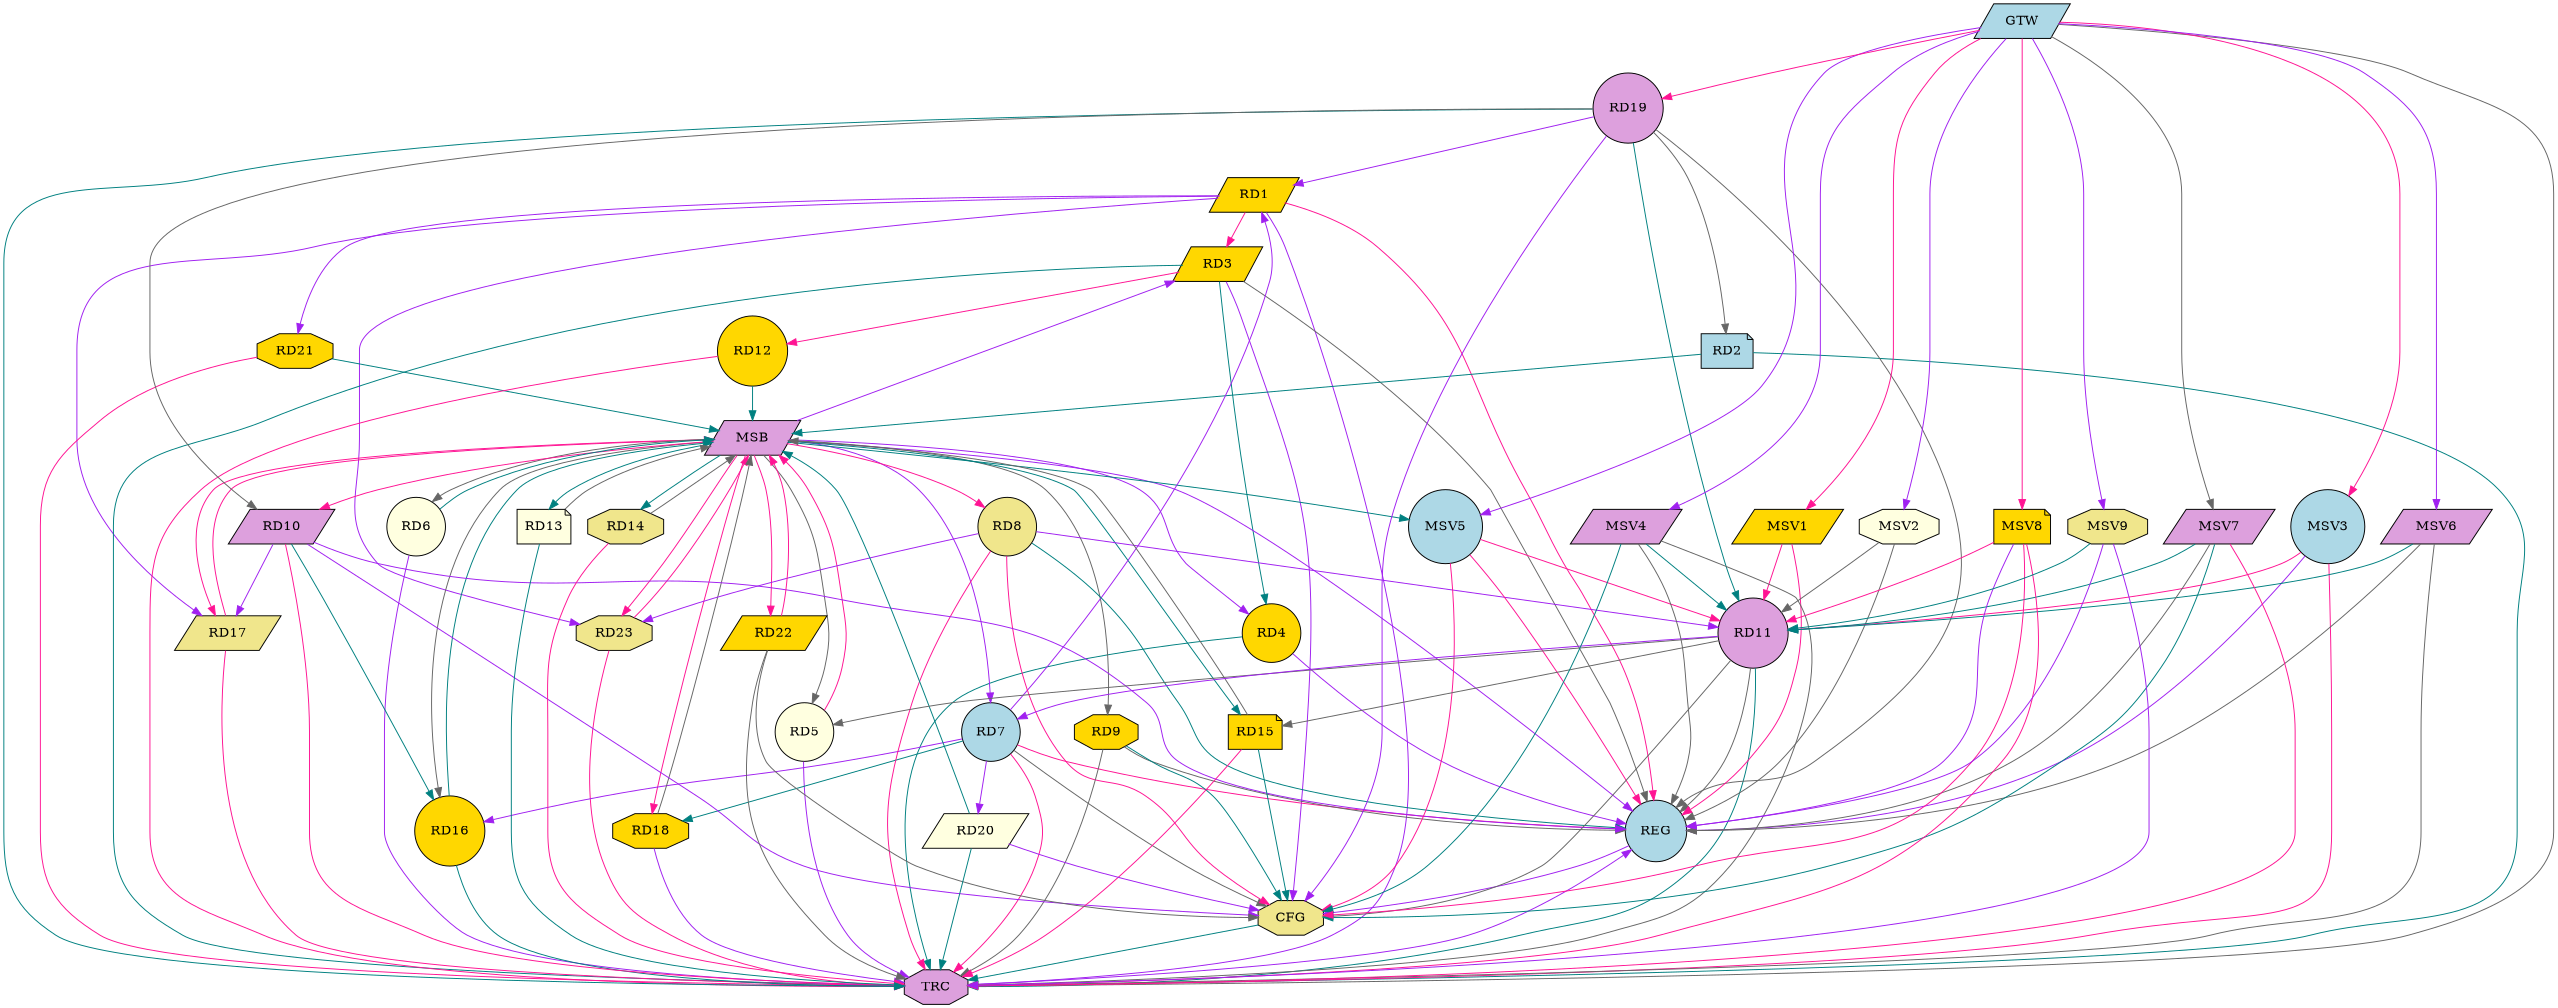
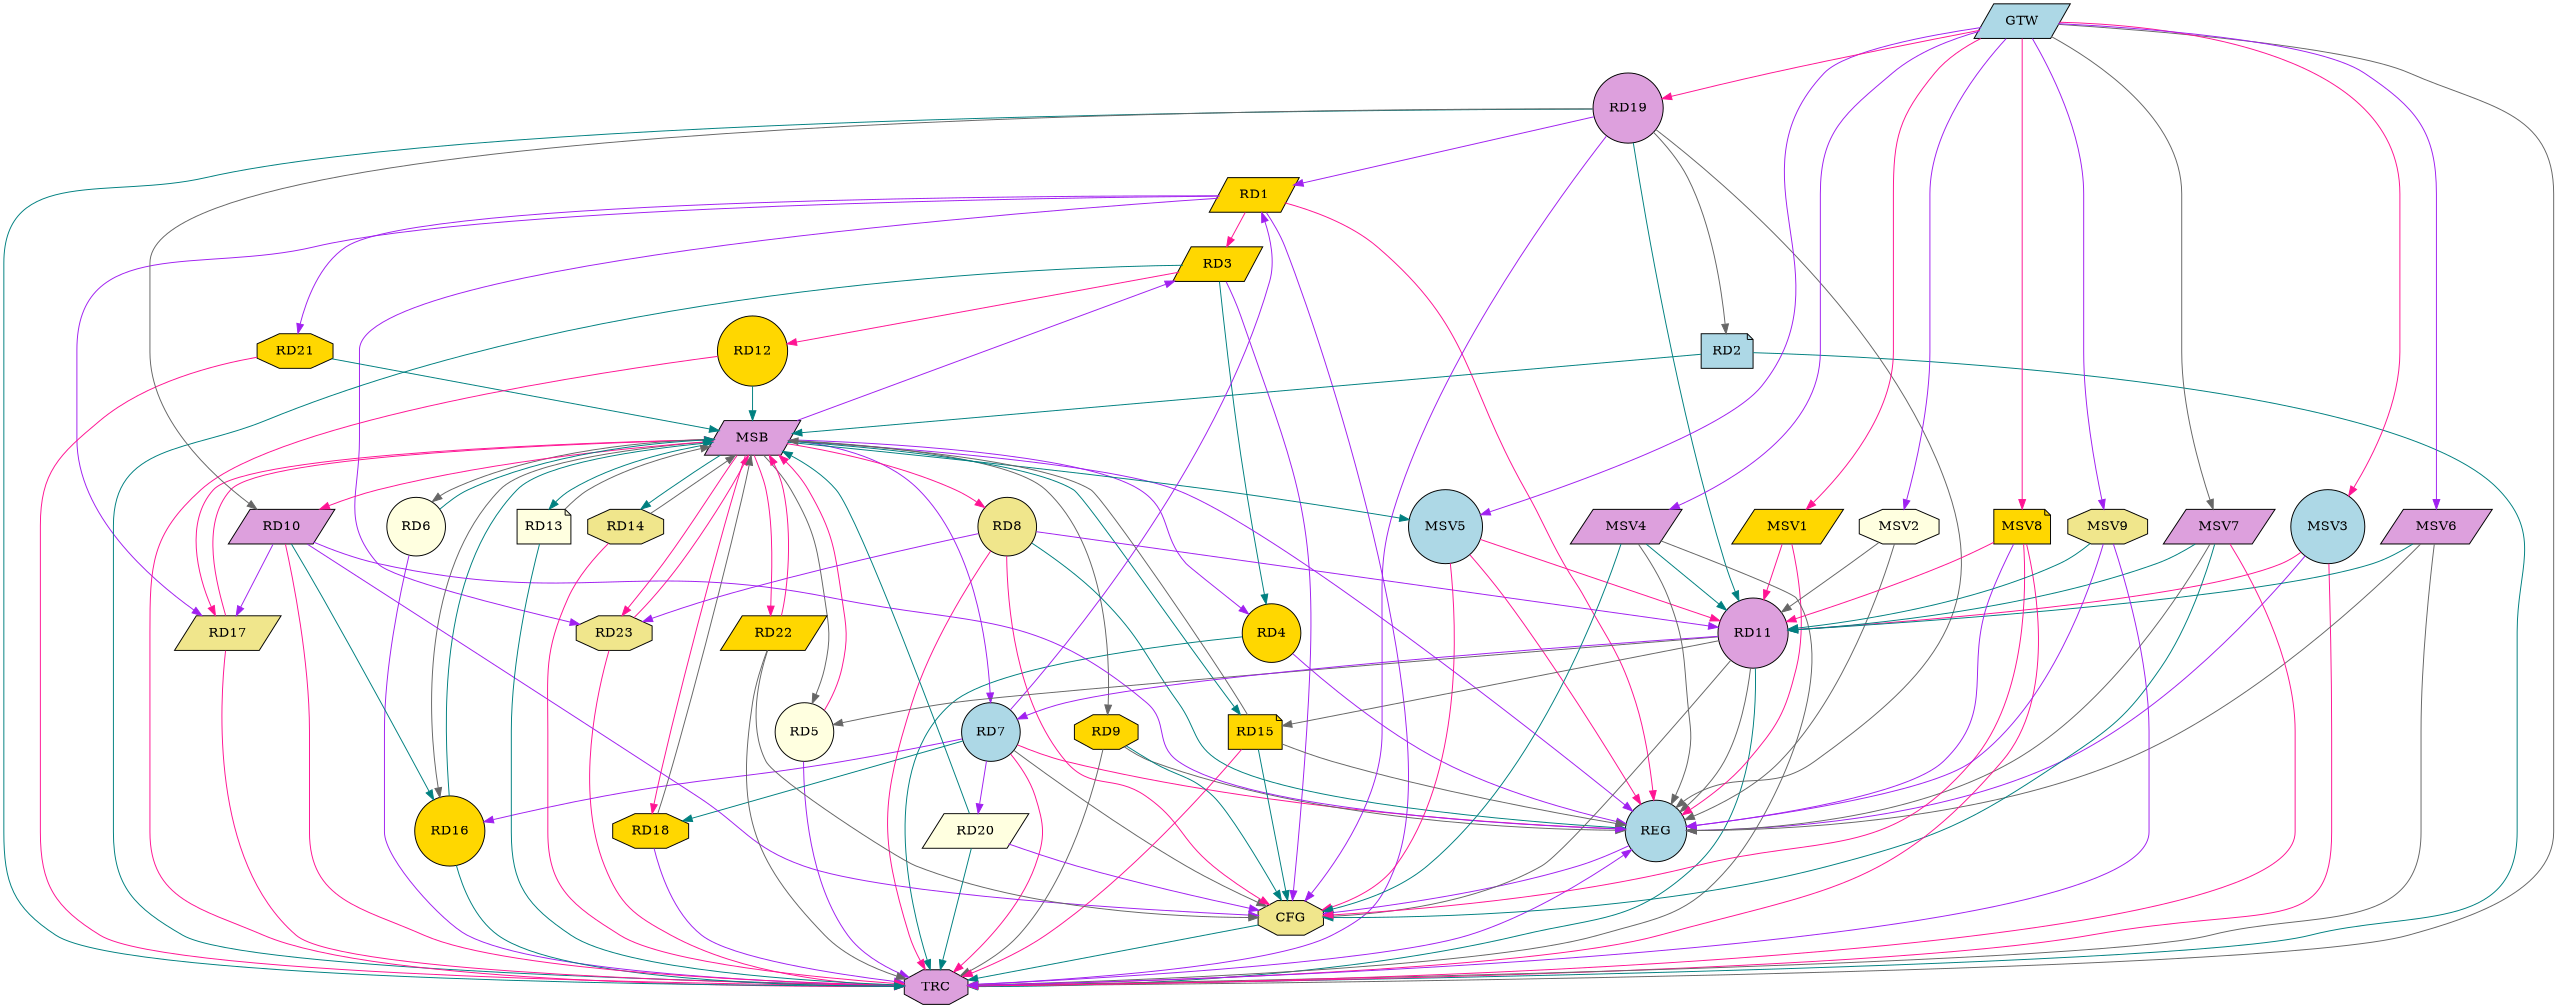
edge "RD3" -> "REG": now "RD15" -> "REG"
